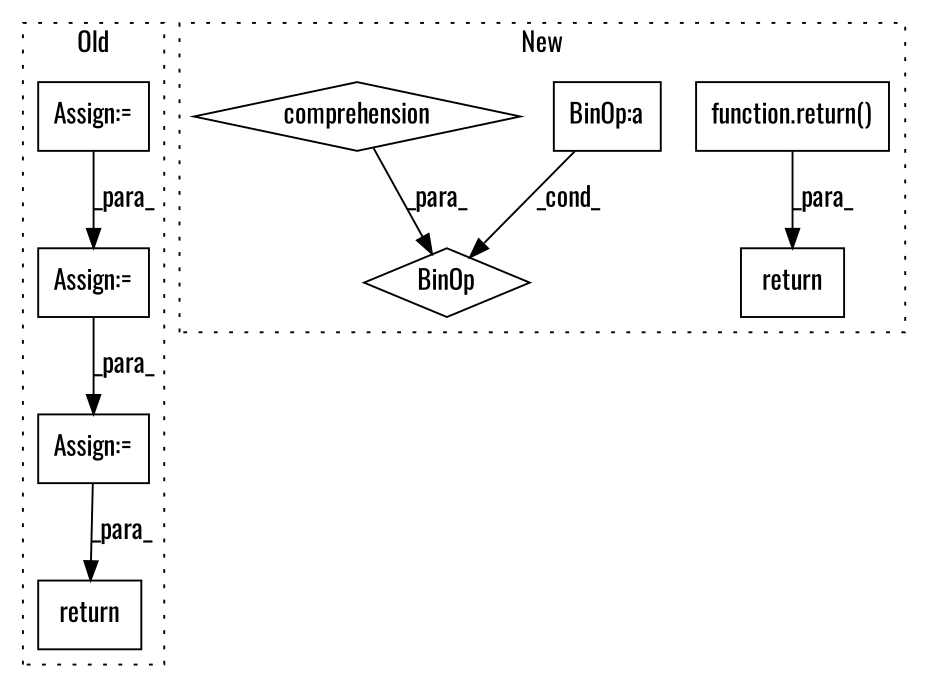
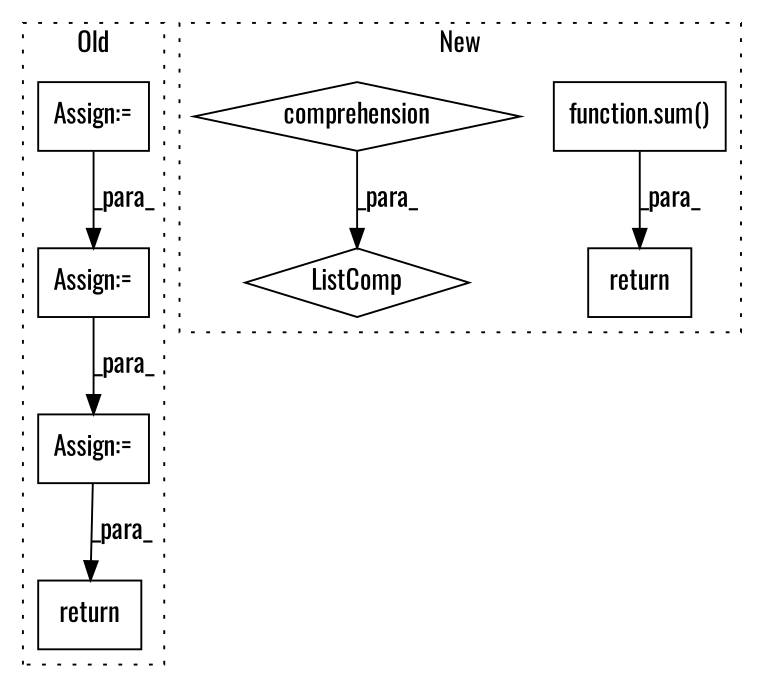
node "BinOp:a": removed
node "function.return()": label "function.return()" -> "function.sum()"
node "BinOp": label "BinOp" -> "ListComp"
